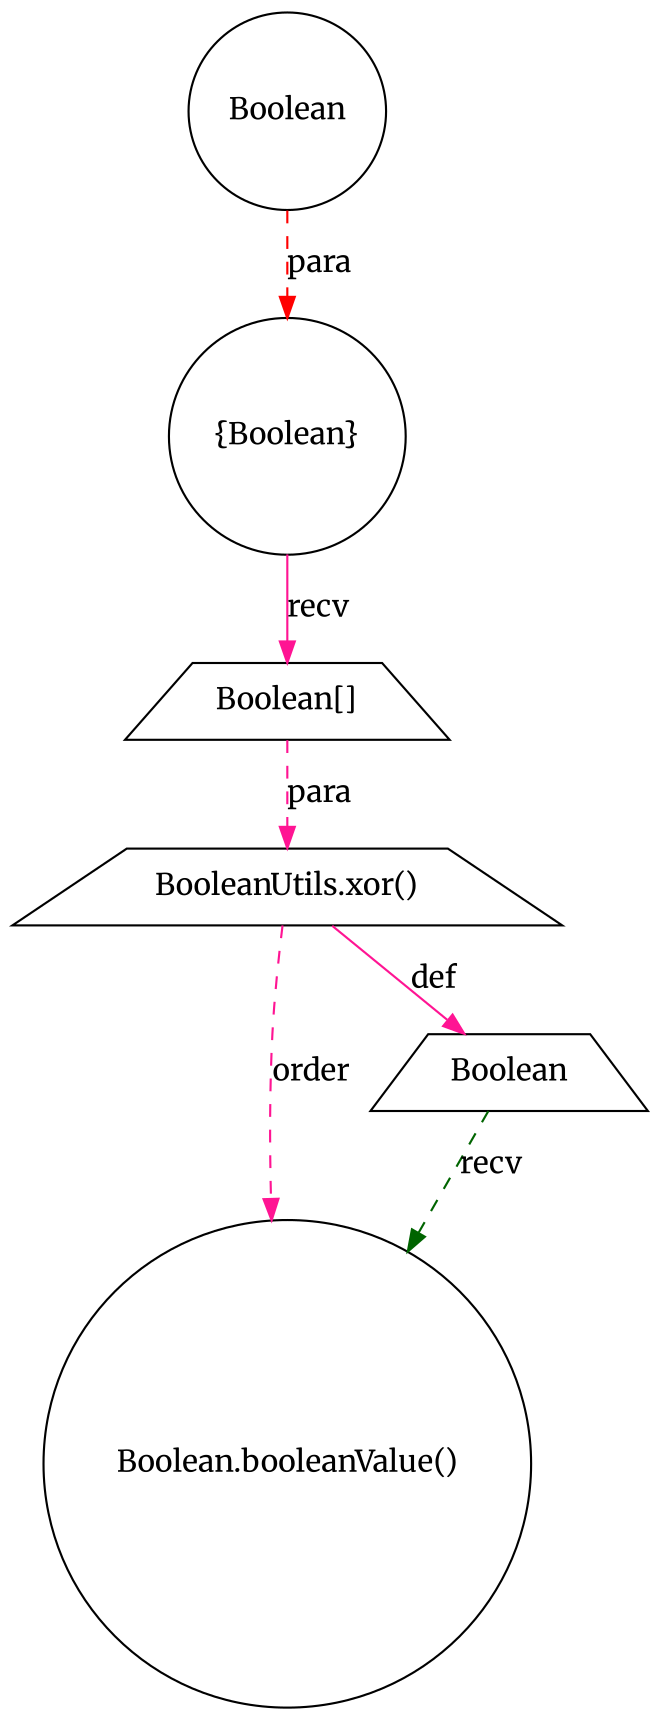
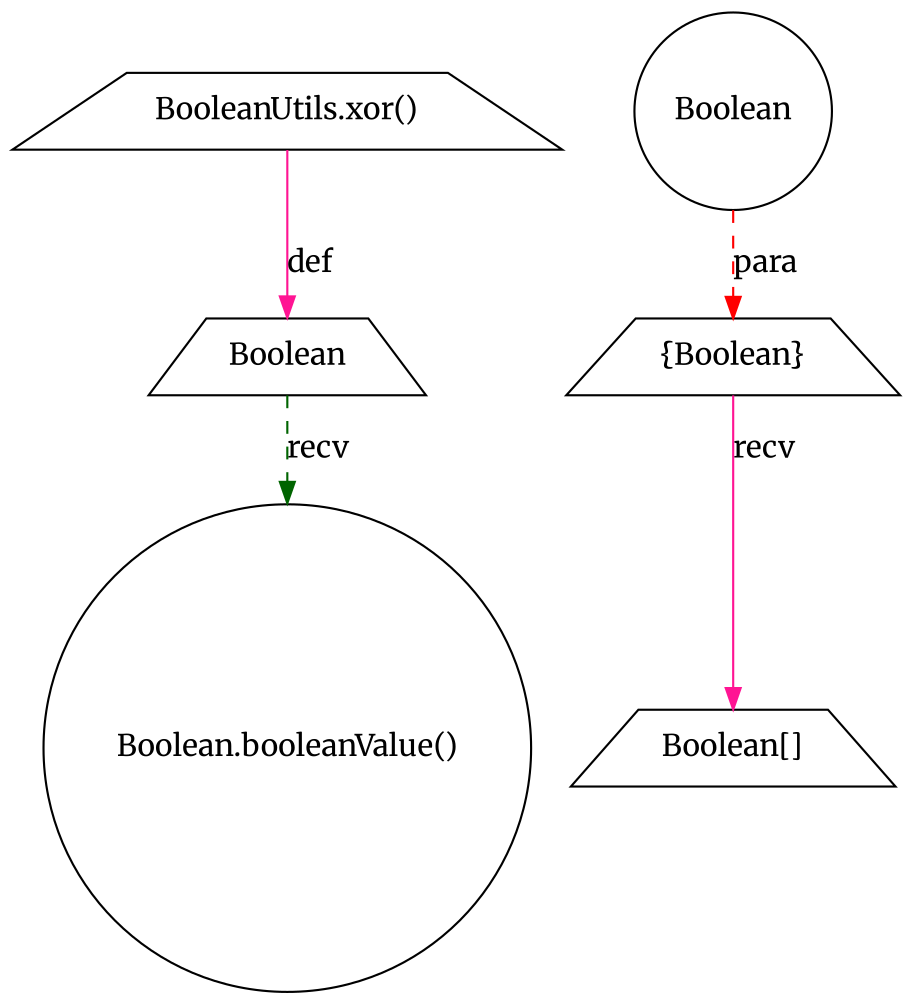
node "{Boolean}": shape circle -> trapezium
edge "Boolean[]" -> "BooleanUtils.xor()": removed, label "para"
edge "BooleanUtils.xor()" -> "Boolean.booleanValue()": removed, label "order"
